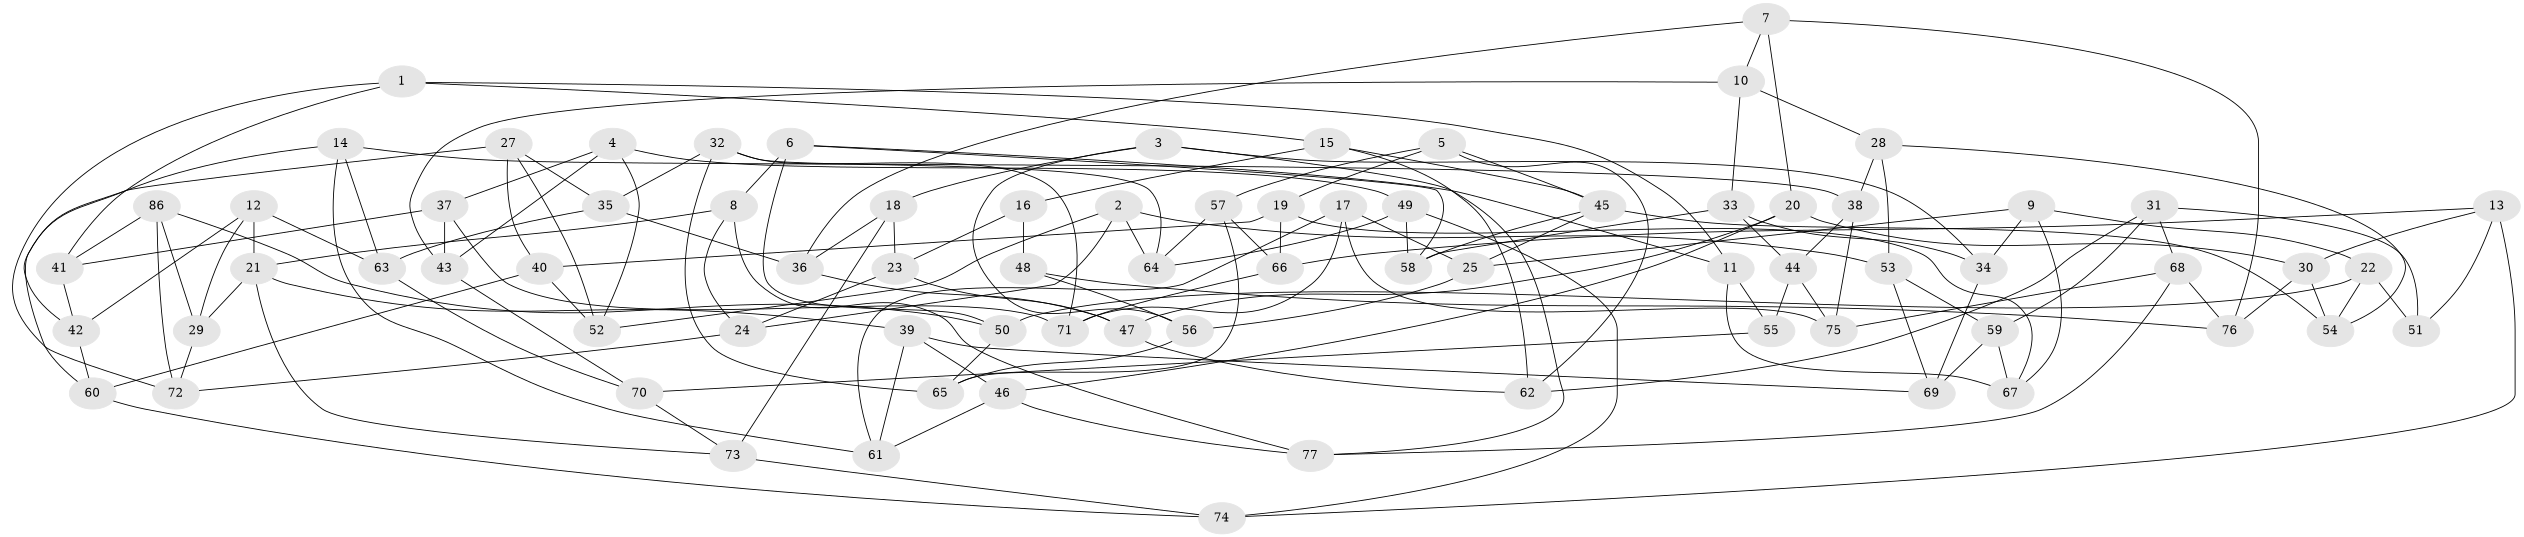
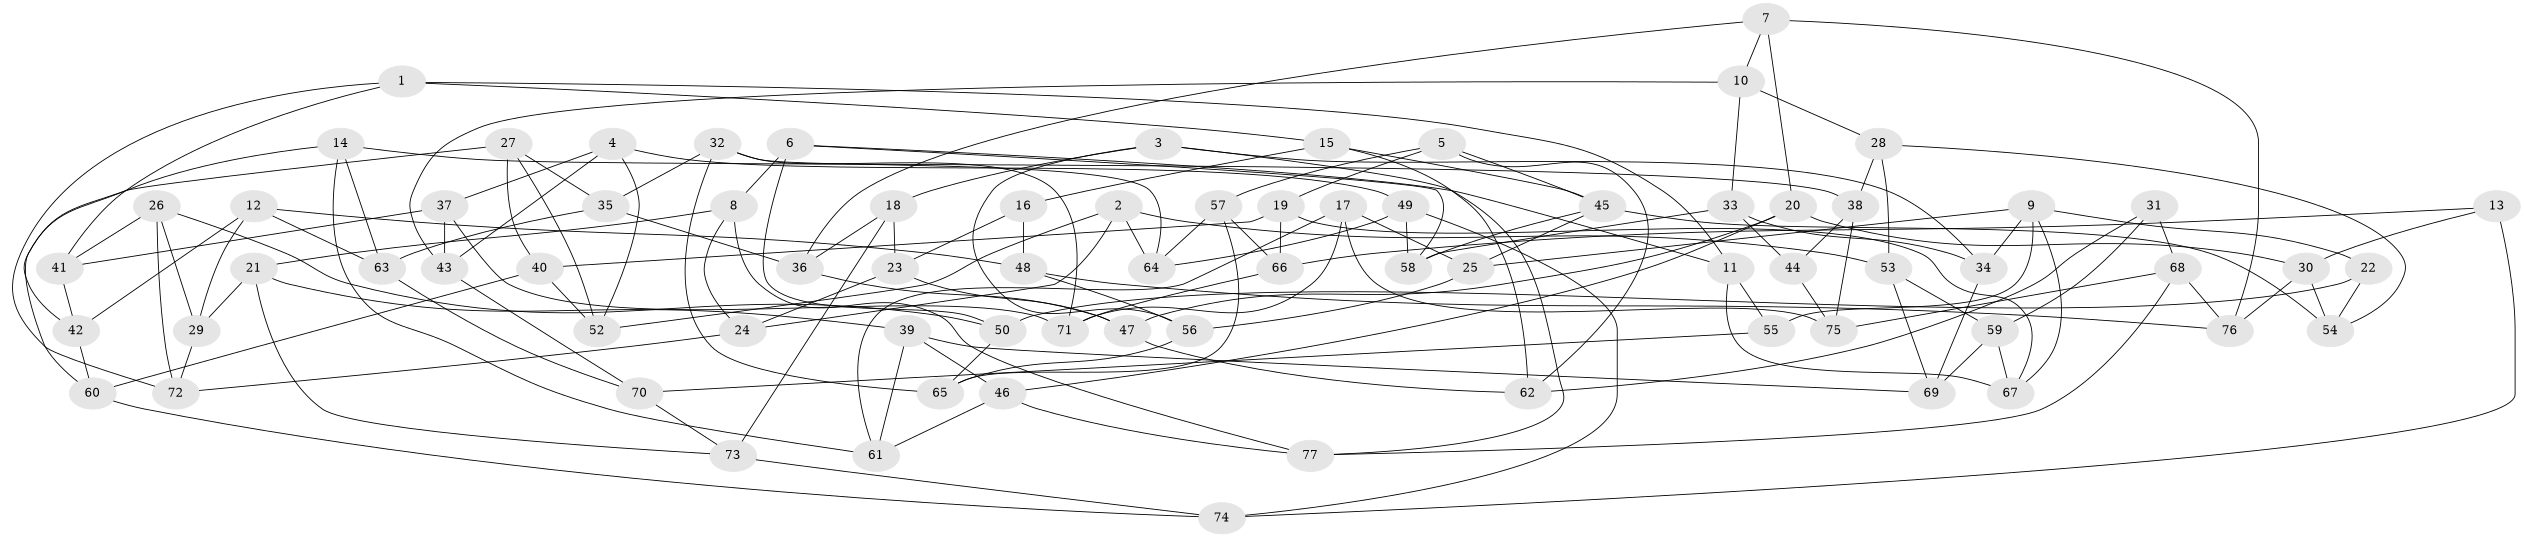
node "86": label "86" -> "26"
edge "12" -- "21": now "12" -- "48"
edge "44" -- "55": now "9" -- "55"
node "51": removed
